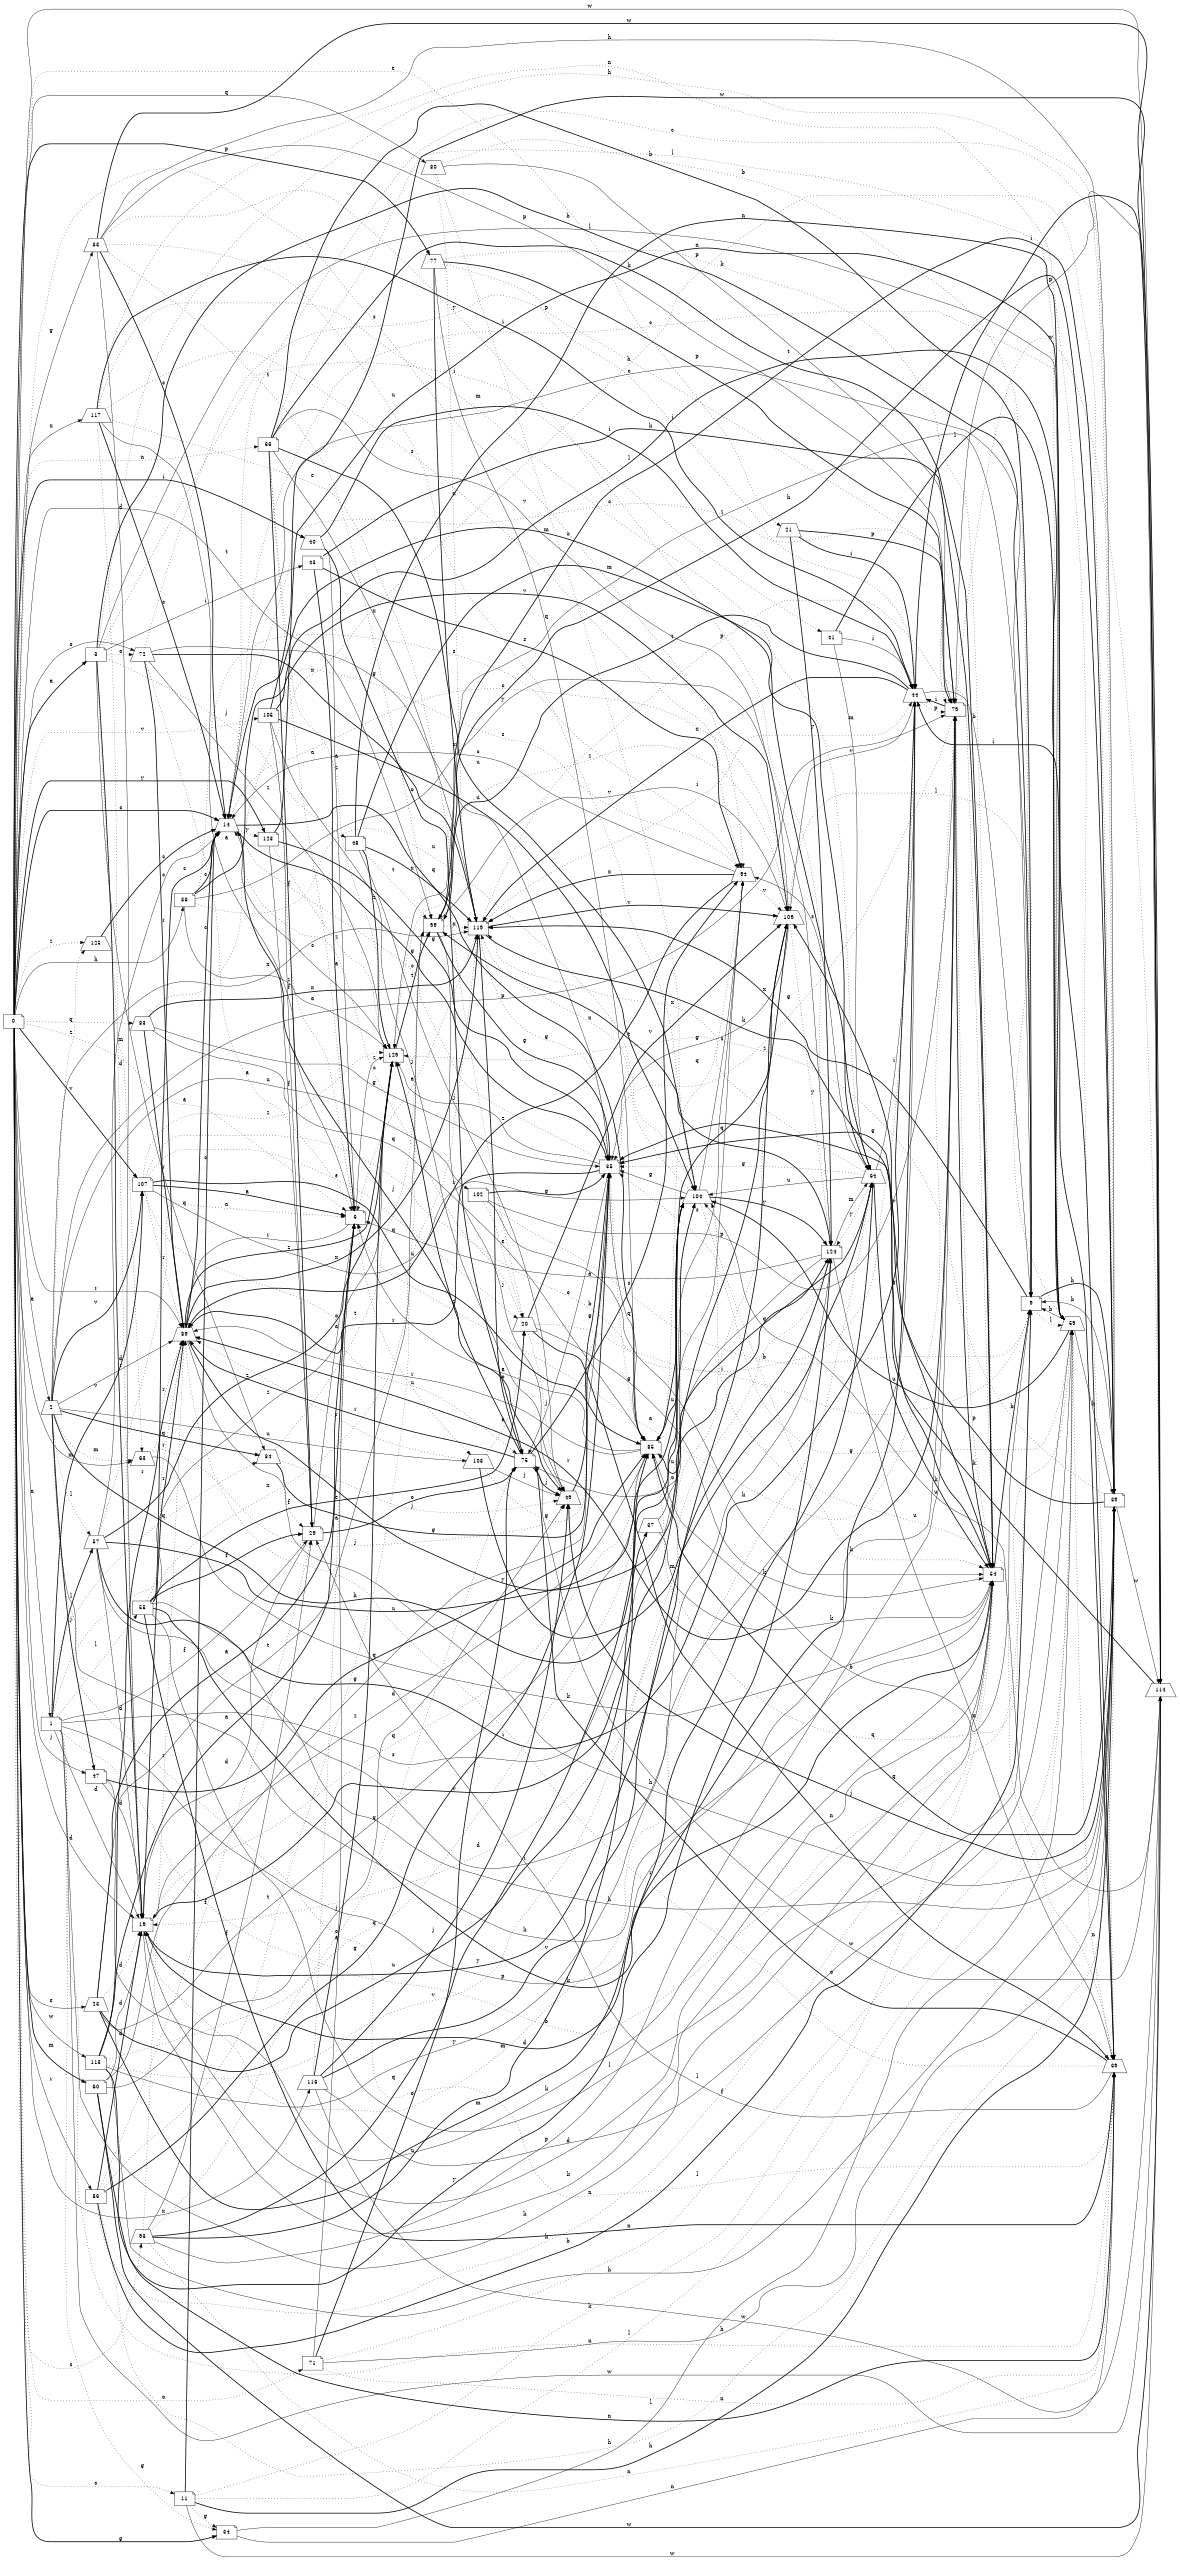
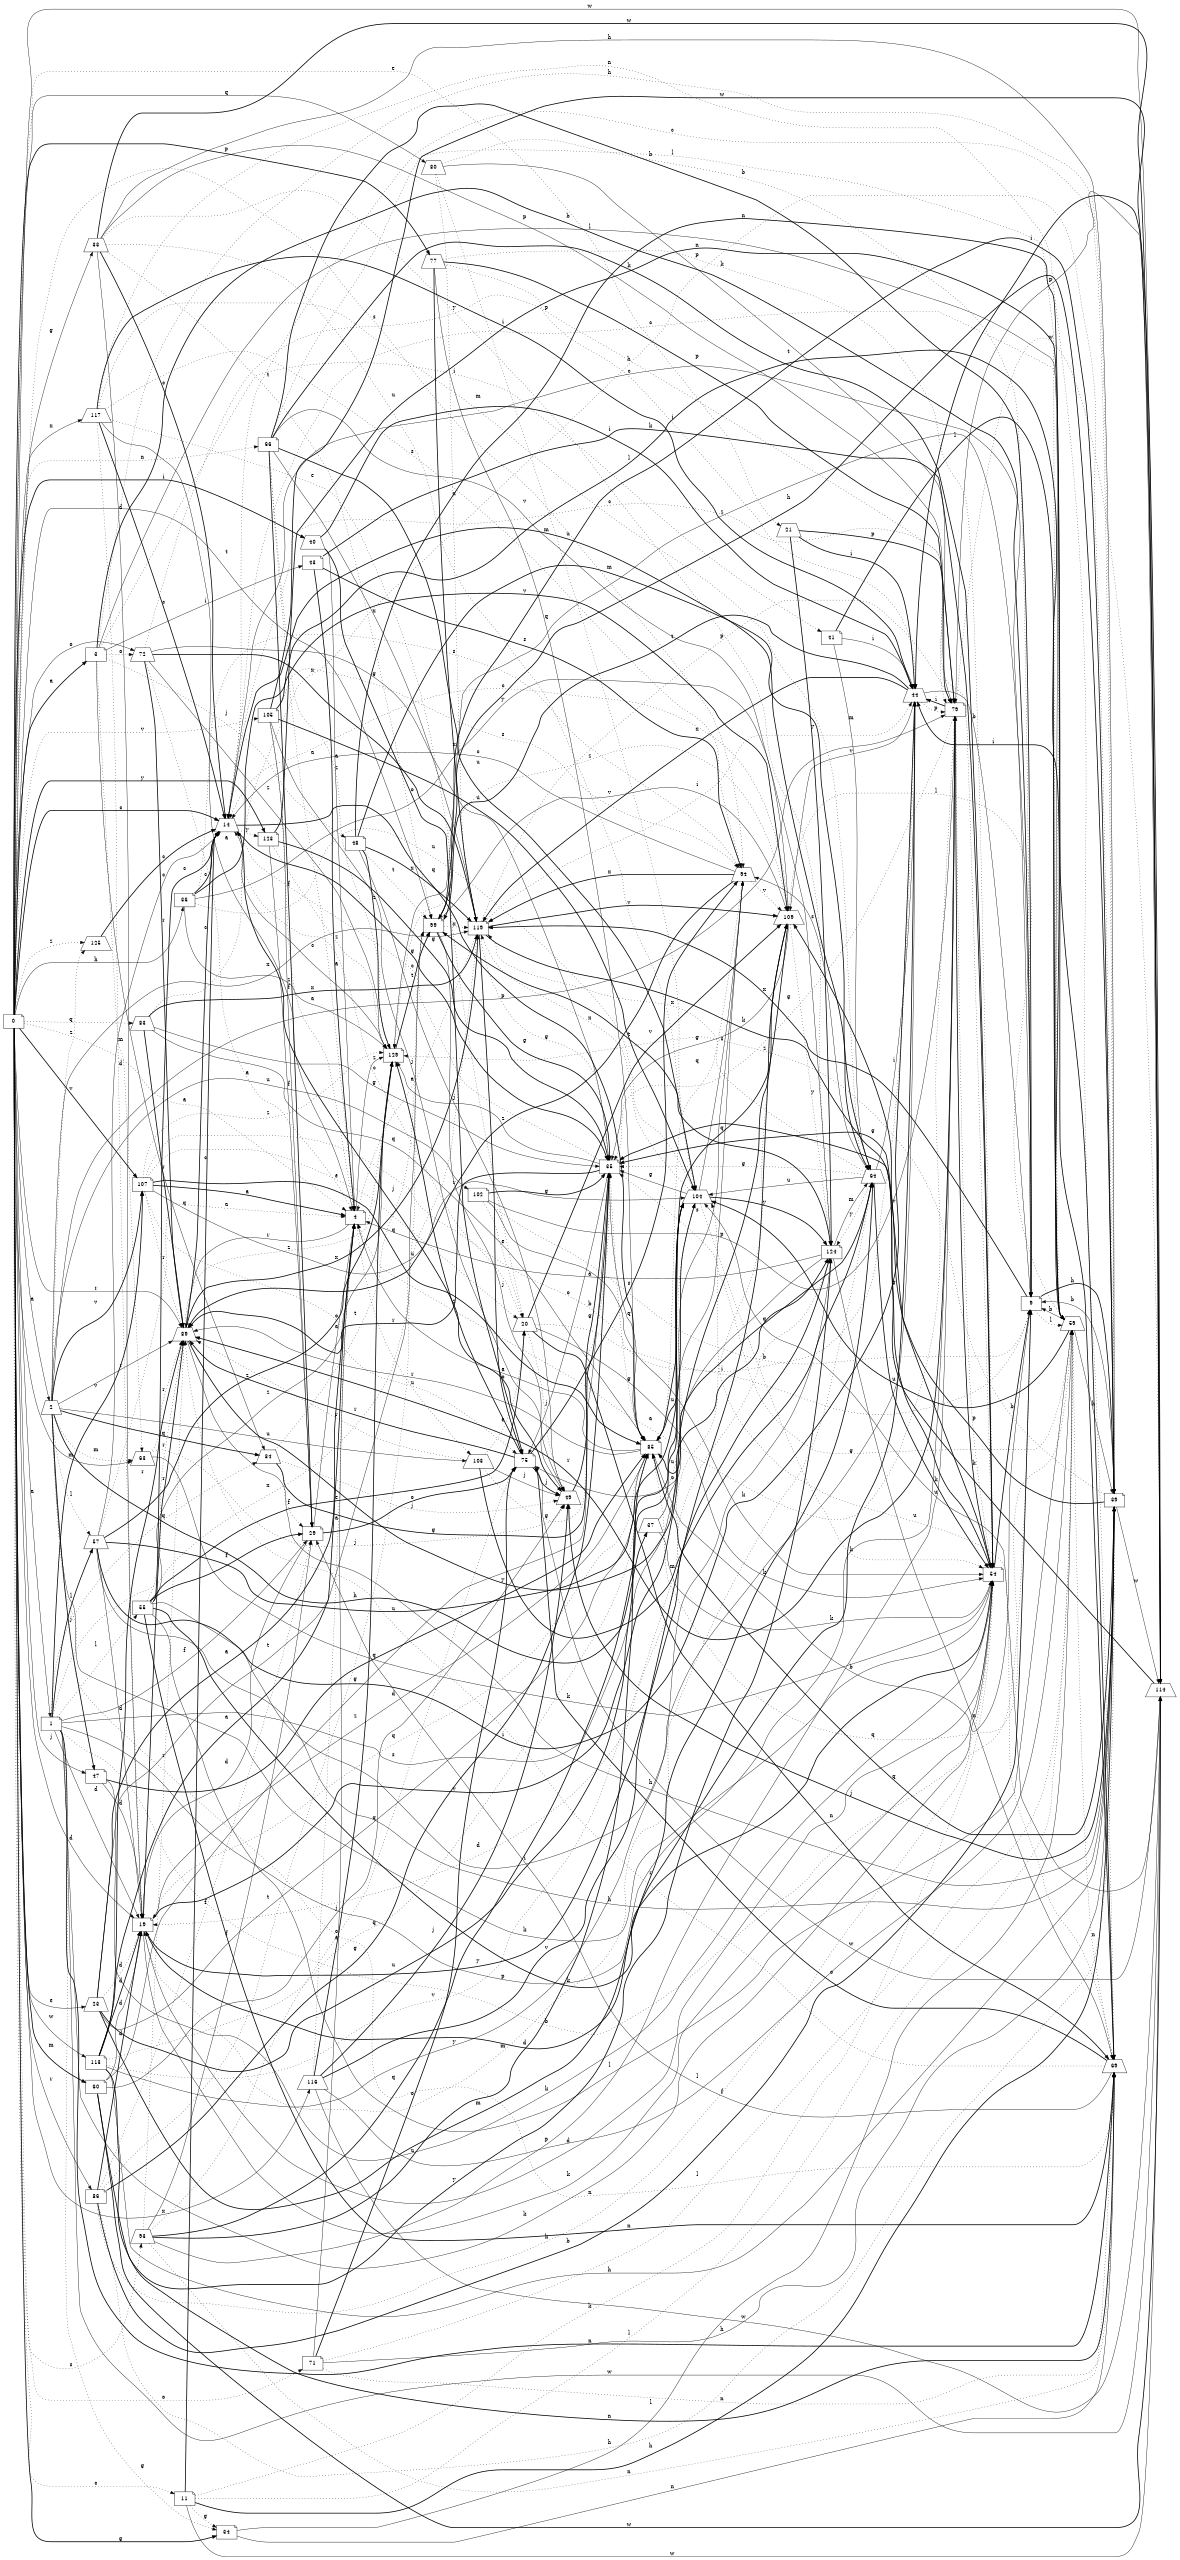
node "6": label "6" -> "4"
edge "89" -> "129": style bold -> dotted
edge "3" -> "19": now "113" -> "19"
edge "1" -> "69": style dotted -> bold
